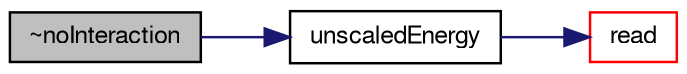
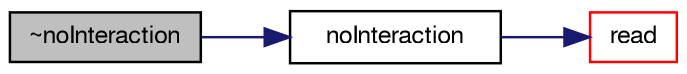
node "unscaledEnergy": label "unscaledEnergy" -> "noInteraction"
